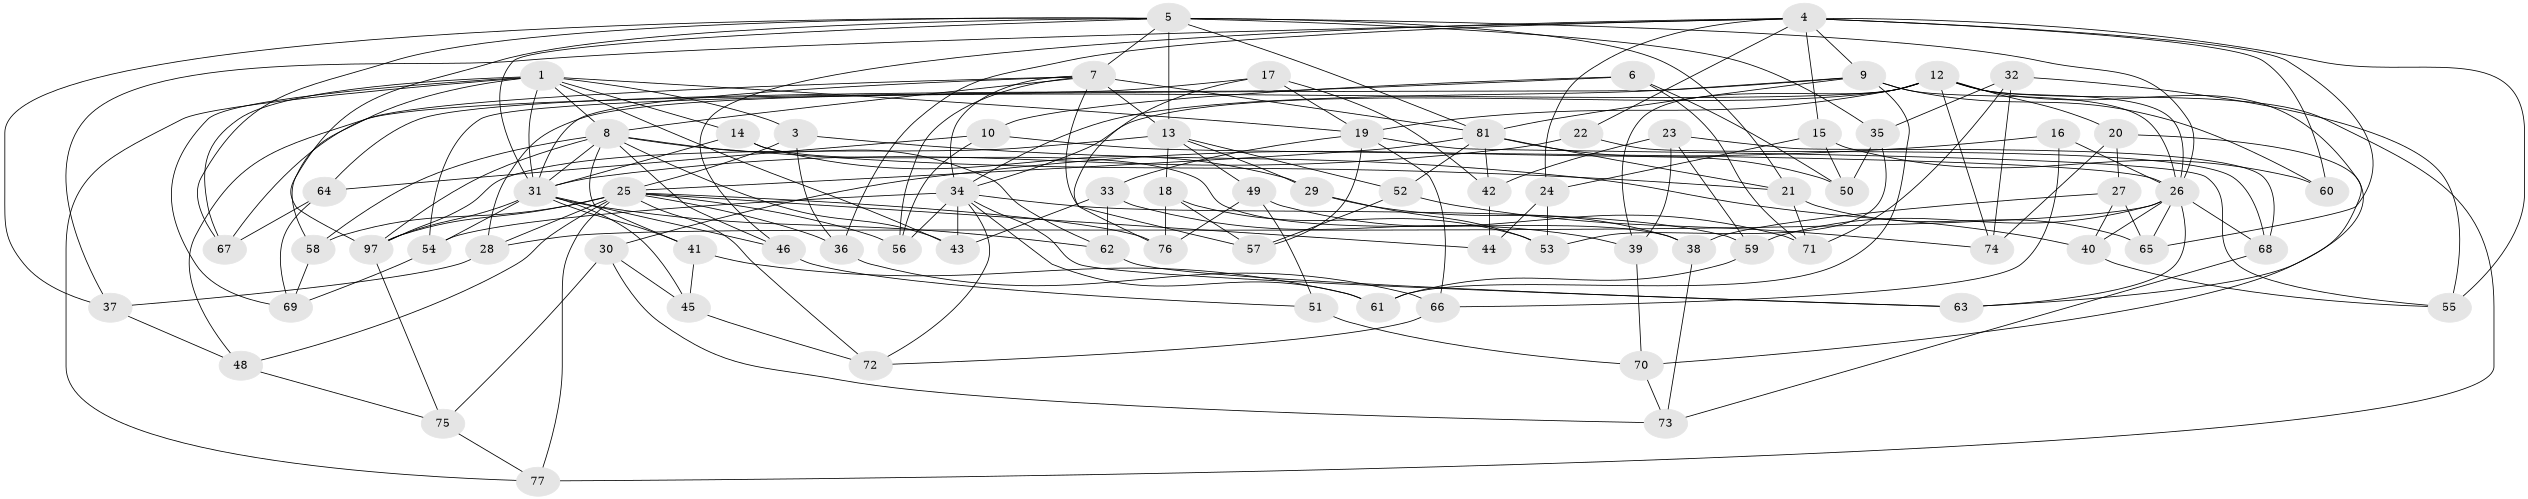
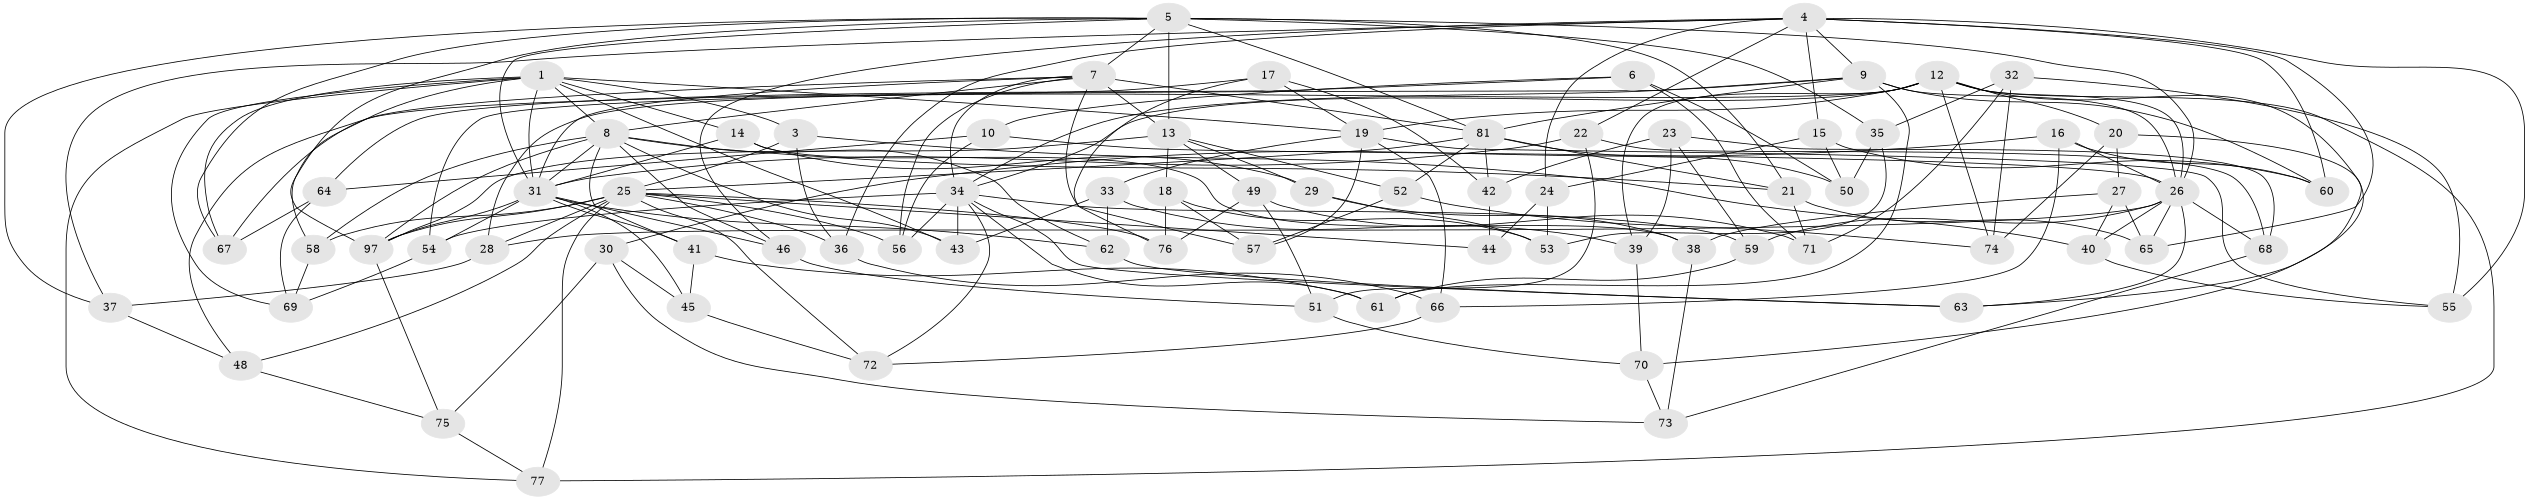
edge "16" -- "60": added
edge "22" -- "51": added
